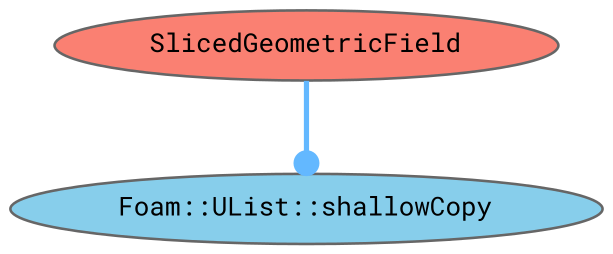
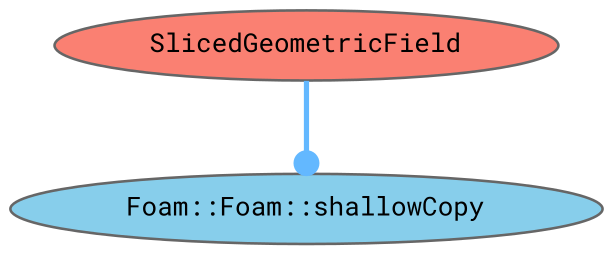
node "Foam::UList::shallowCopy": label "Foam::UList::shallowCopy" -> "Foam::Foam::shallowCopy"
